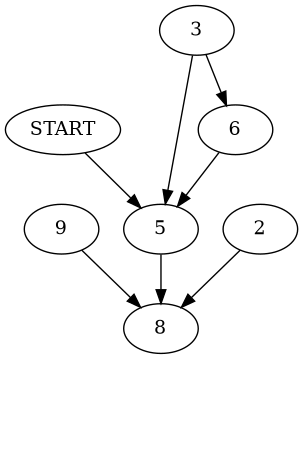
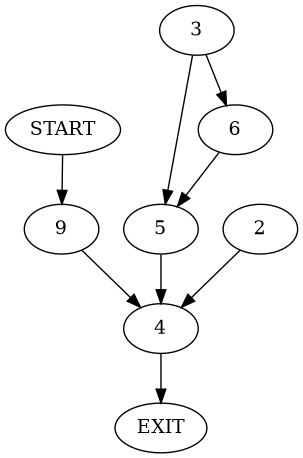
edge "START" -> "5": now "START" -> "9"
node "8": label "8" -> "4"
node "EXIT": added
